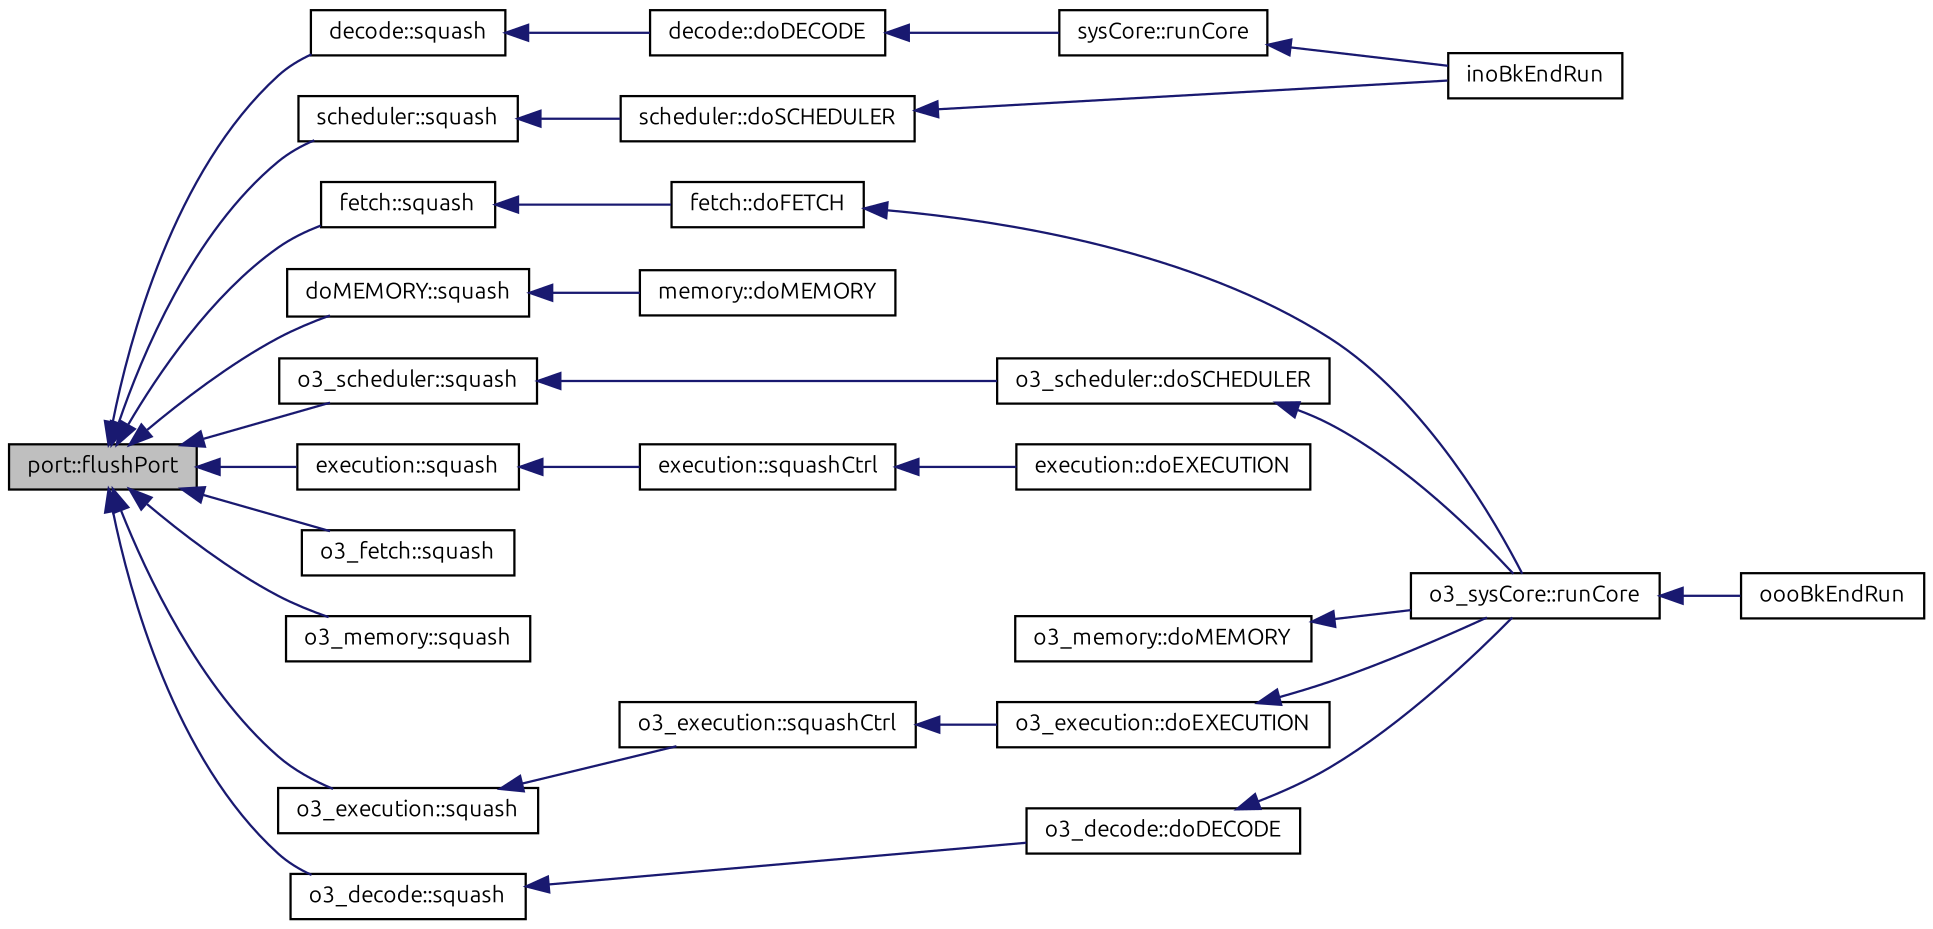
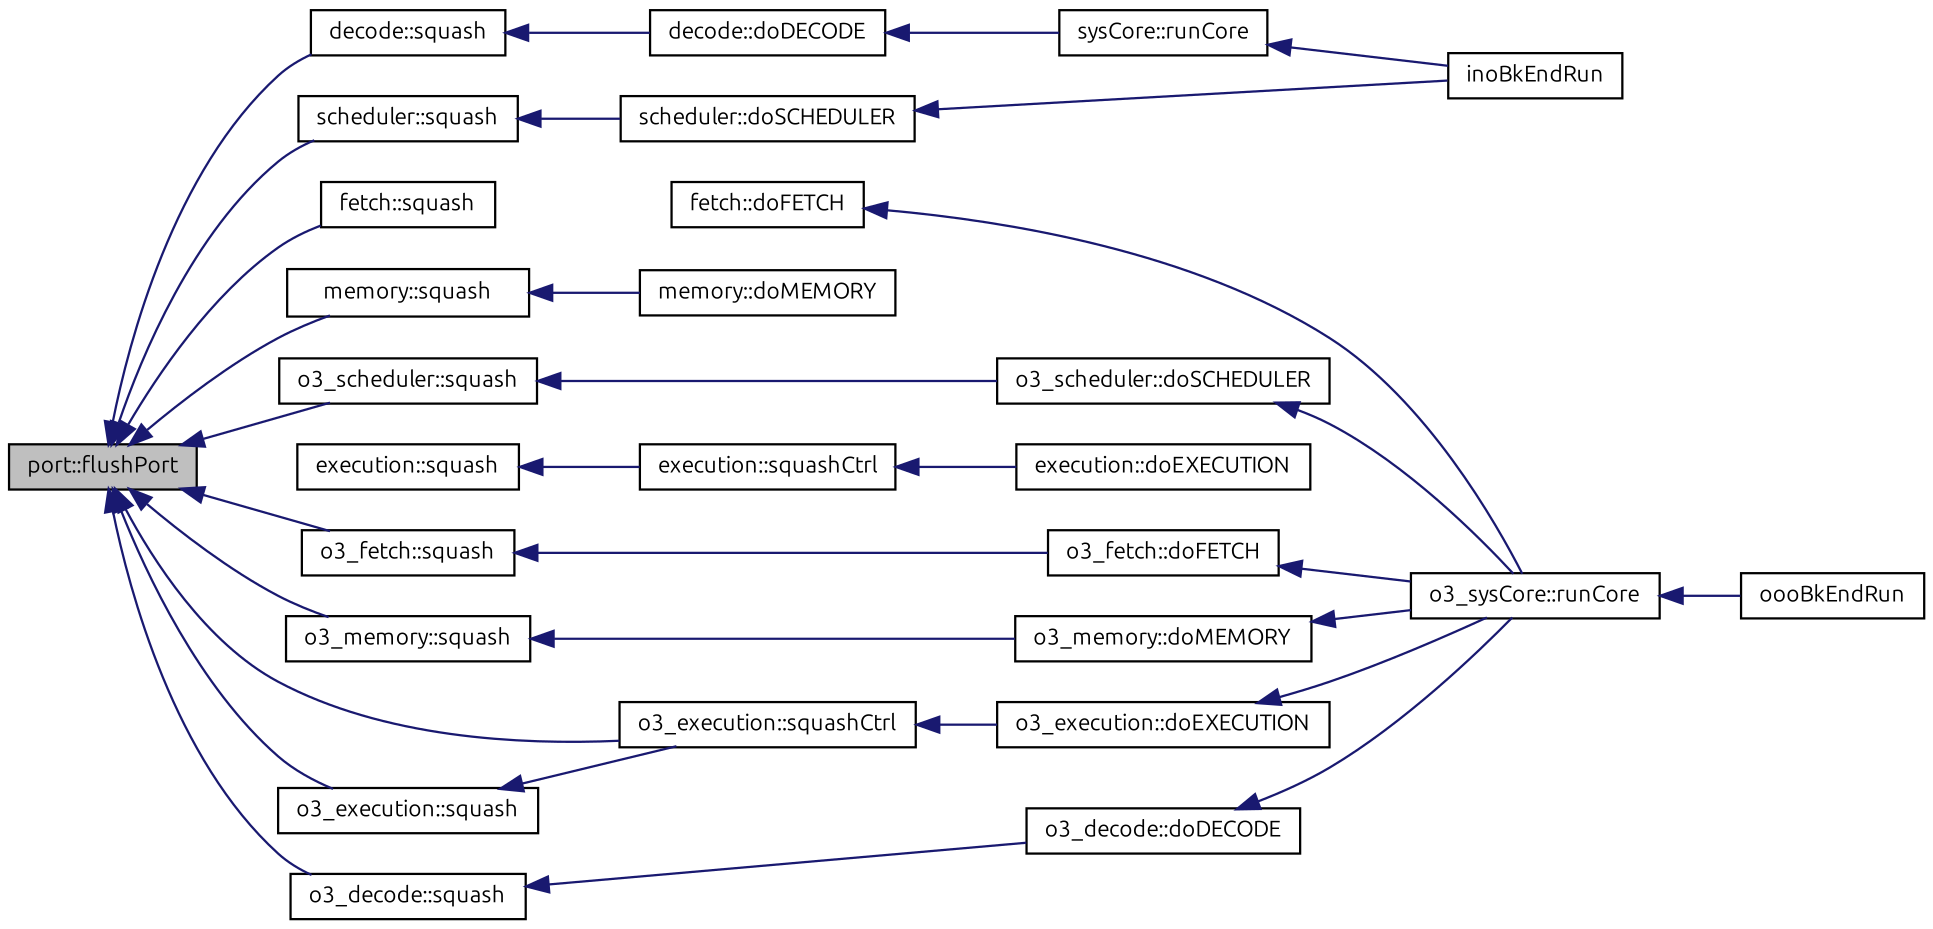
edge "fetch::doFETCH" -> "fetch::squash": removed
node "doMEMORY::squash": label "doMEMORY::squash" -> "memory::squash"
edge "execution::squash" -> "port::flushPort": now "o3_execution::squashCtrl" -> "port::flushPort"
node "o3_fetch::doFETCH": added
edge "o3_memory::doMEMORY" -> "o3_memory::squash": added
